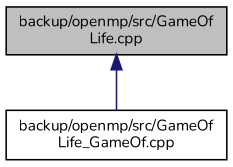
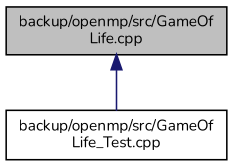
node "backup/openmp/src/GameOf Life_GameOf.cpp": label "backup/openmp/src/GameOf Life_GameOf.cpp" -> "backup/openmp/src/GameOf Life_Test.cpp"
